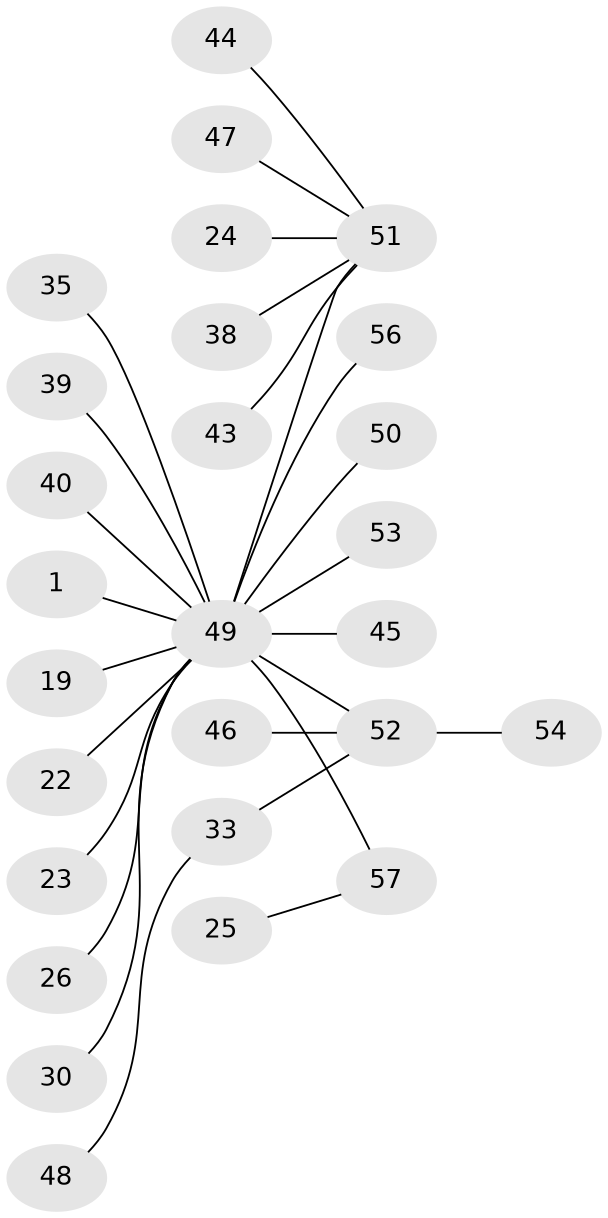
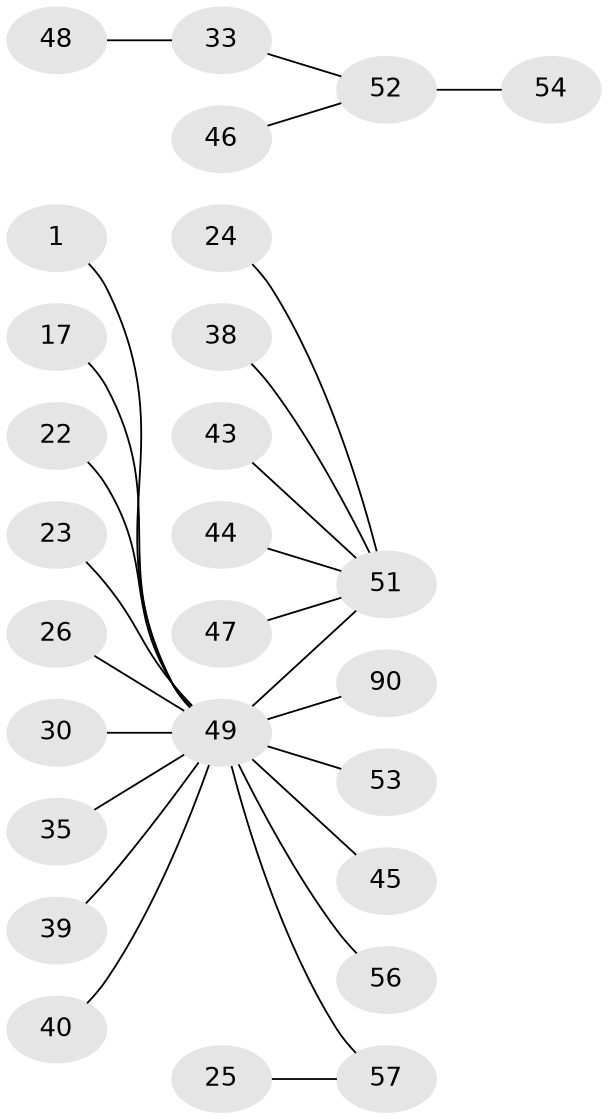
node "50": label "50" -> "90"
node "19": label "19" -> "17"
edge "49" -- "52": removed
